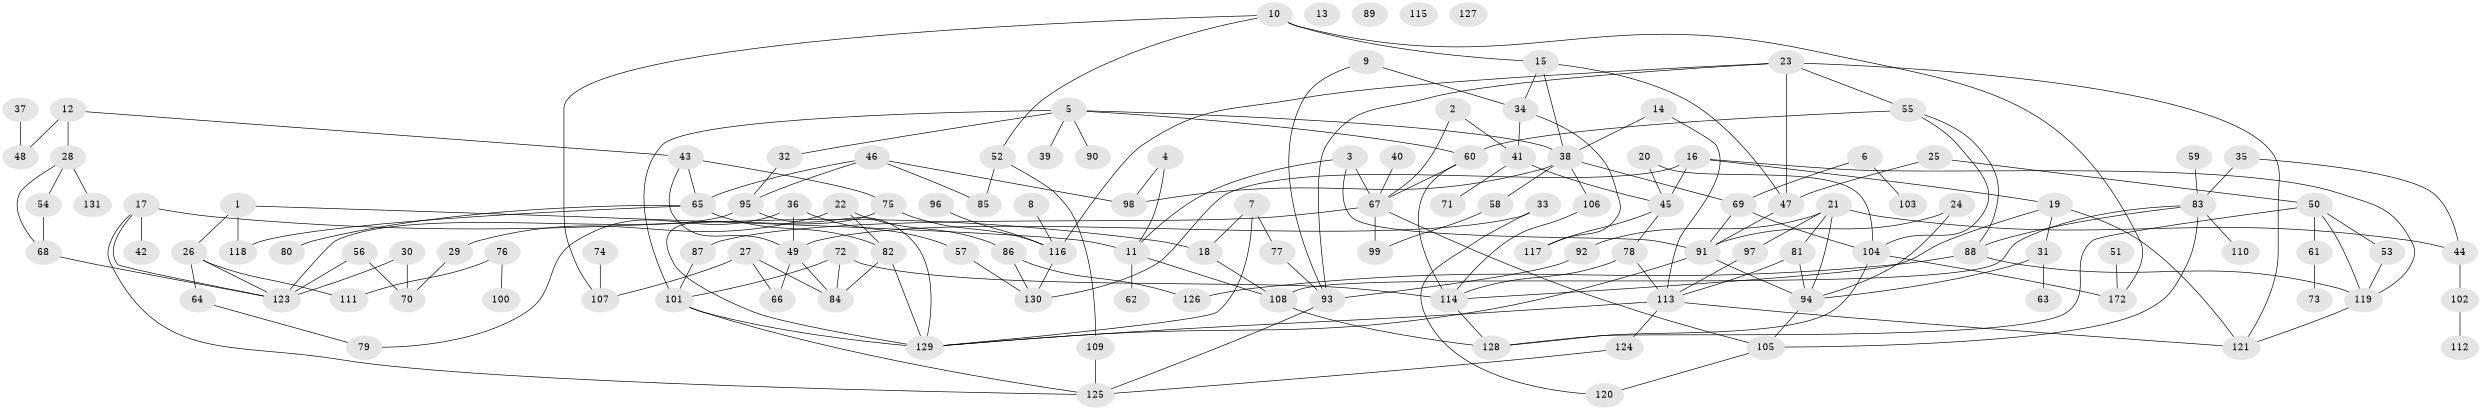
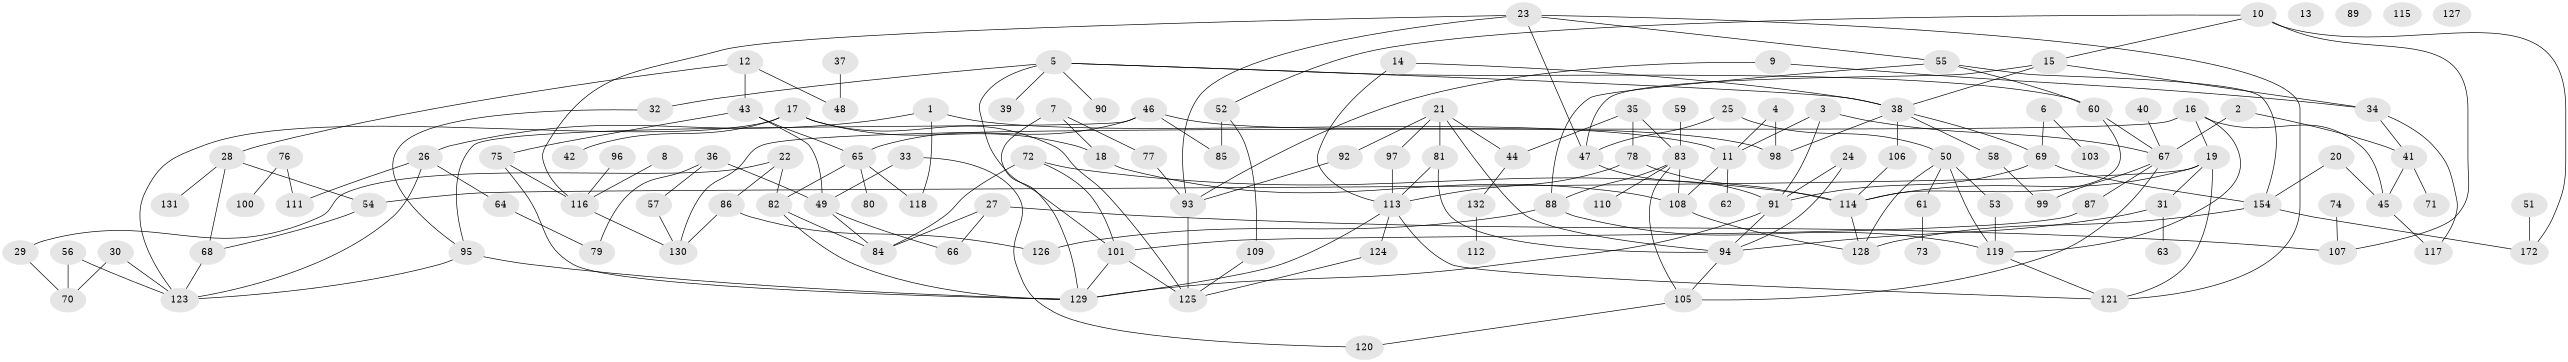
edge "19" -- "54": added
edge "45" -- "78": now "35" -- "78"
node "104": label "104" -> "154"
node "102": label "102" -> "132"
